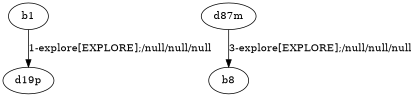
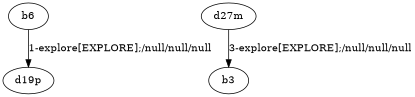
node "b1": label "b1" -> "b6"
node "d87m": label "d87m" -> "d27m"
node "b8": label "b8" -> "b3"
